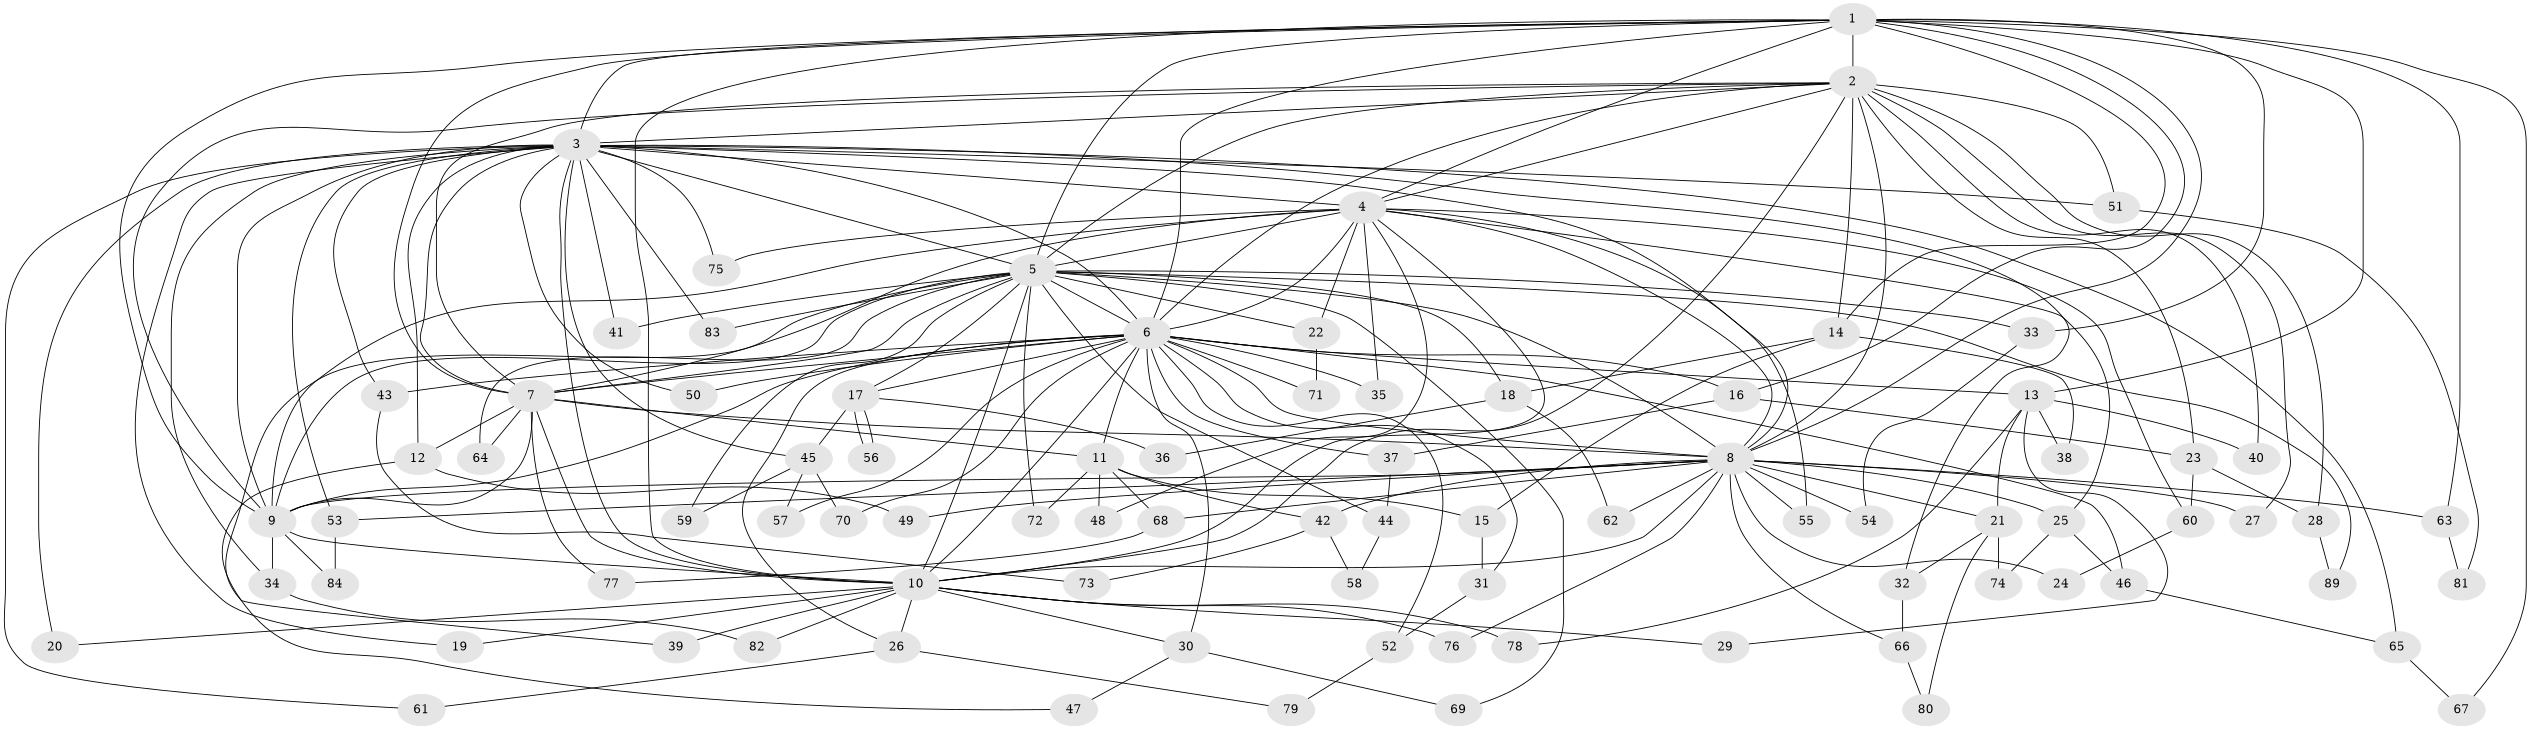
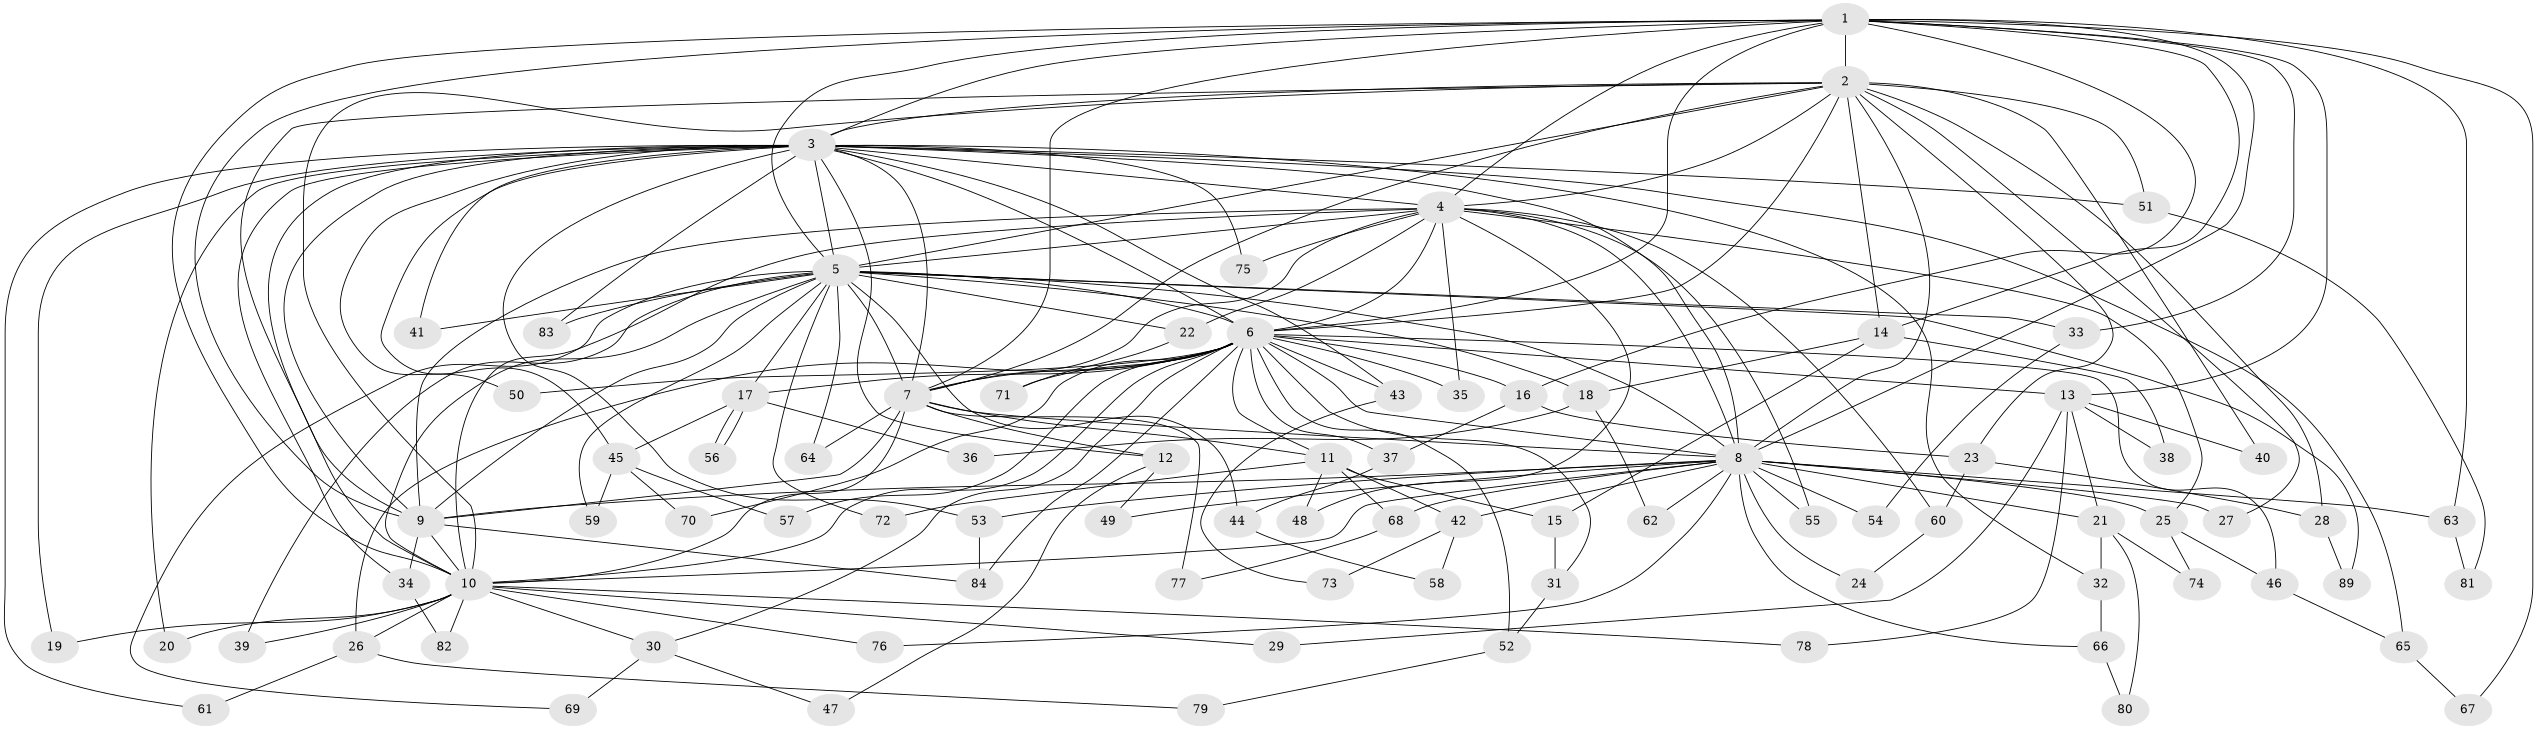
edge "6" -- "9": now "6" -- "84"
